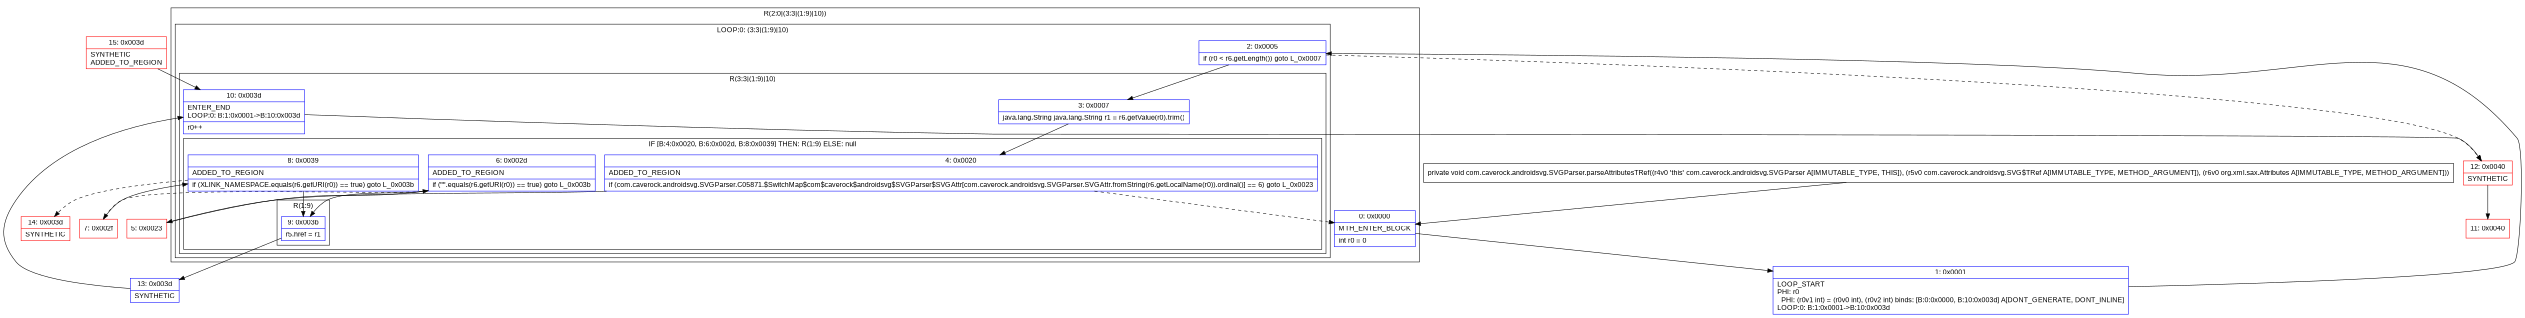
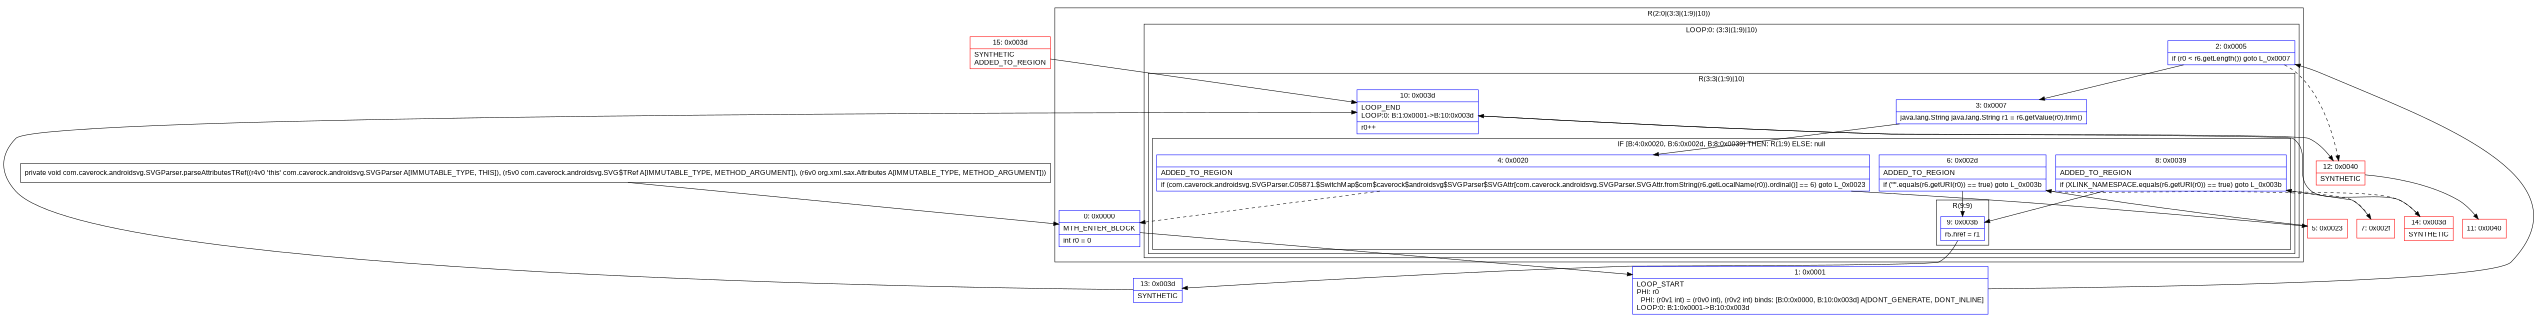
node "10: 0x003d": text "ENTER_END" -> "LOOP_END"
edge "14: 0x003d" -> "10: 0x003d": added
cluster "R(1:9)": label "R(1:9)" -> "R(9:9)"
